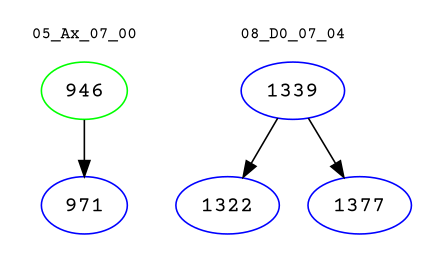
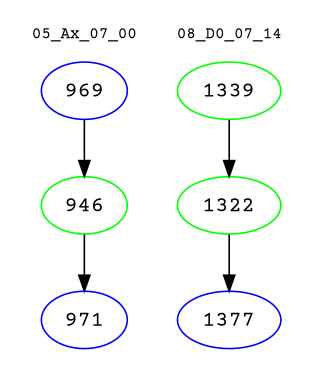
cluster "08_D0_07_04": label "08_D0_07_04" -> "08_D0_07_14"
node "969": added
node "1339": color blue -> green
edge "1339" -> "1377": now "1322" -> "1377"
node "1322": color blue -> green
